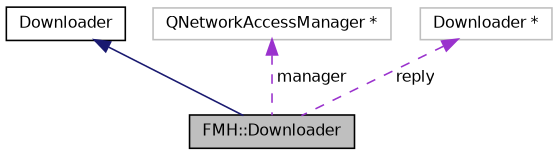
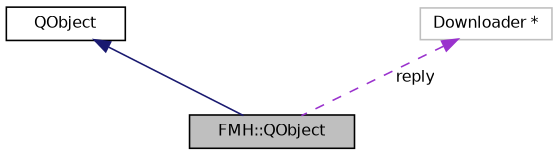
node "Downloader": label "Downloader" -> "QObject"
node "QNetworkAccessManager *": removed
node "FMH::Downloader": label "FMH::Downloader" -> "FMH::QObject"
